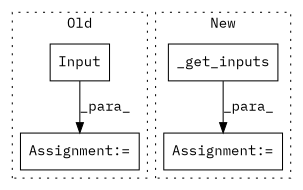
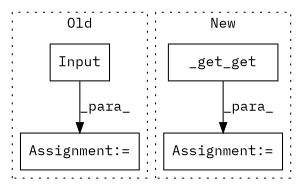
node "_get_inputs": label "_get_inputs" -> "_get_get"
